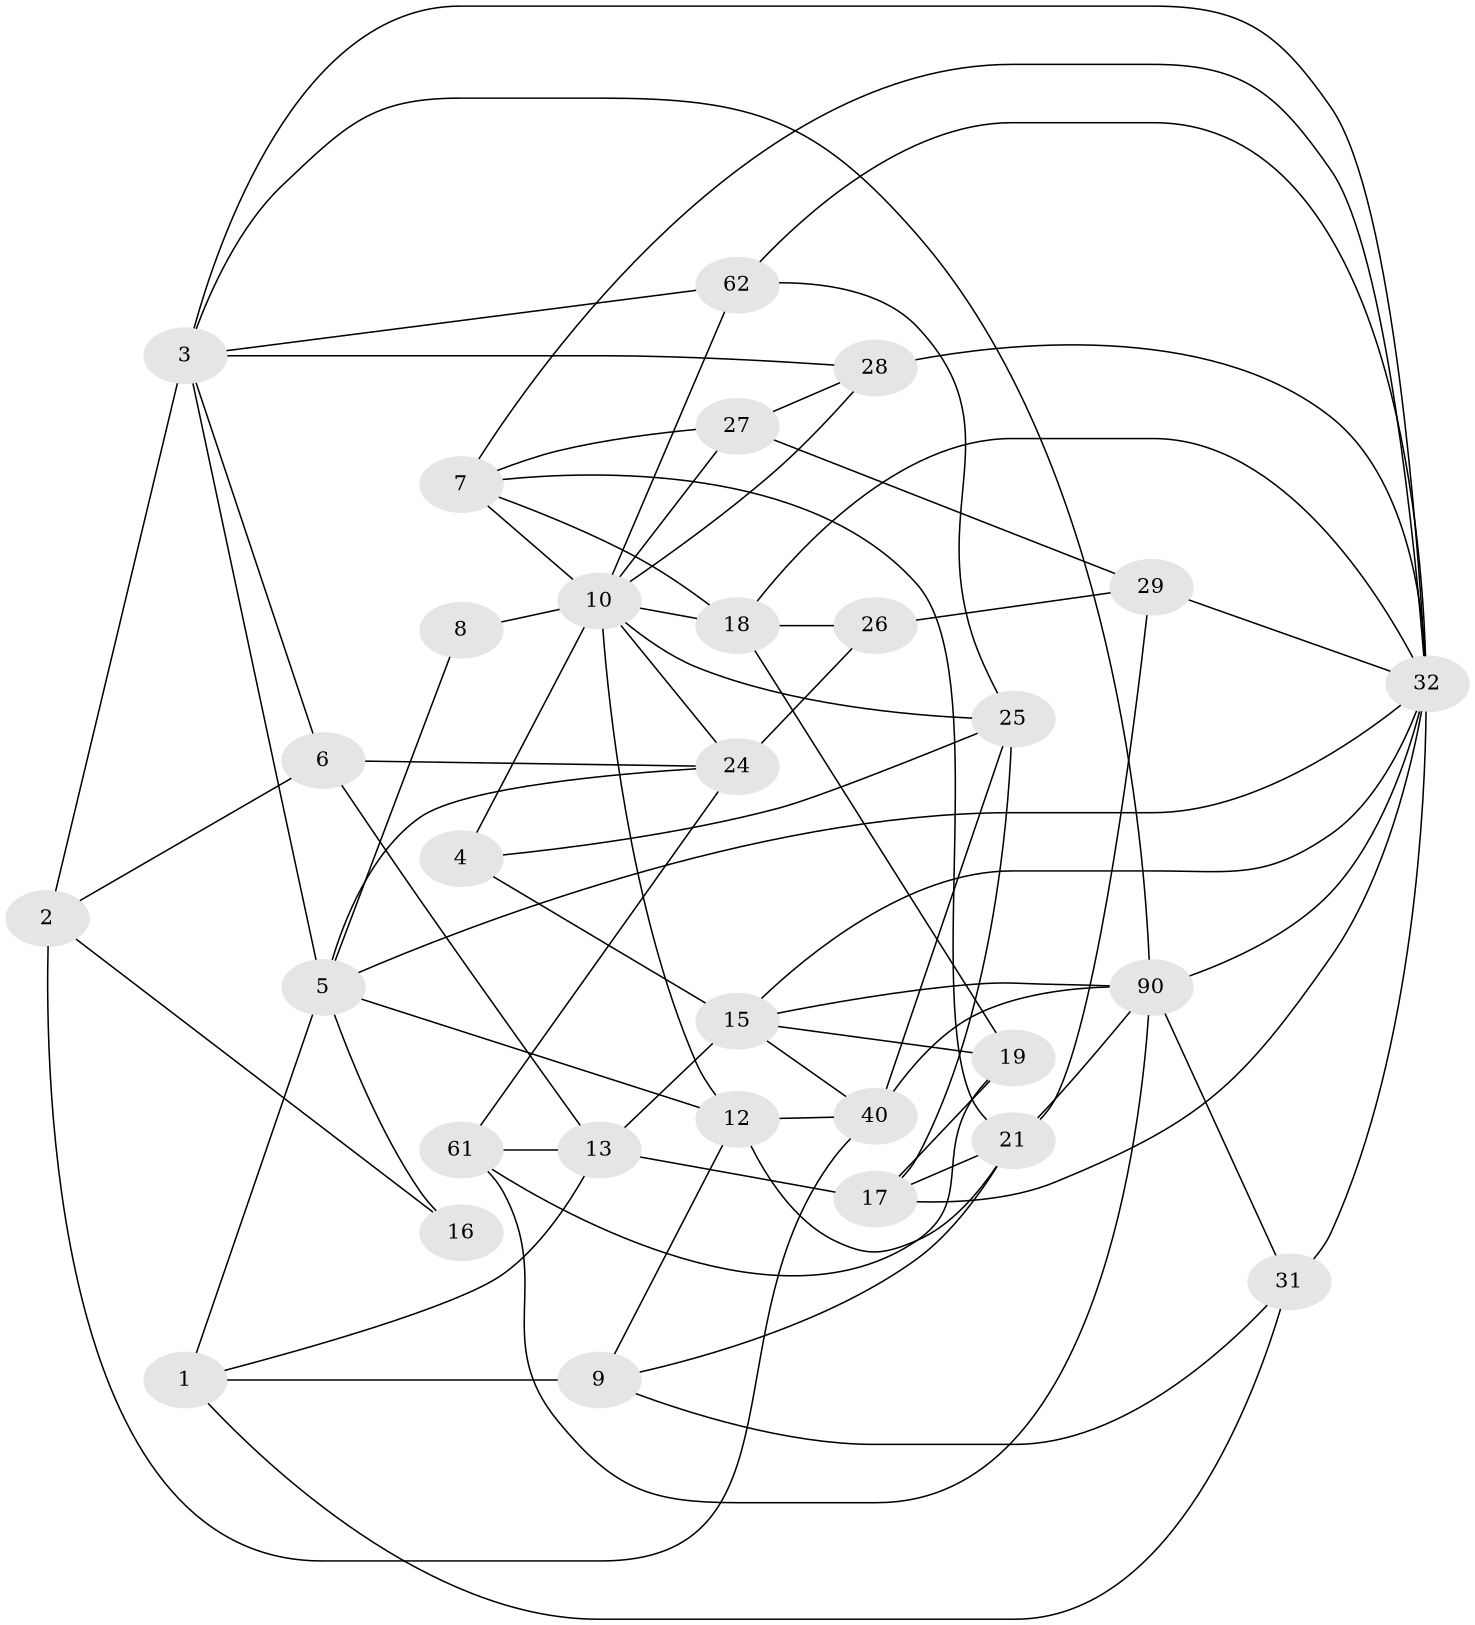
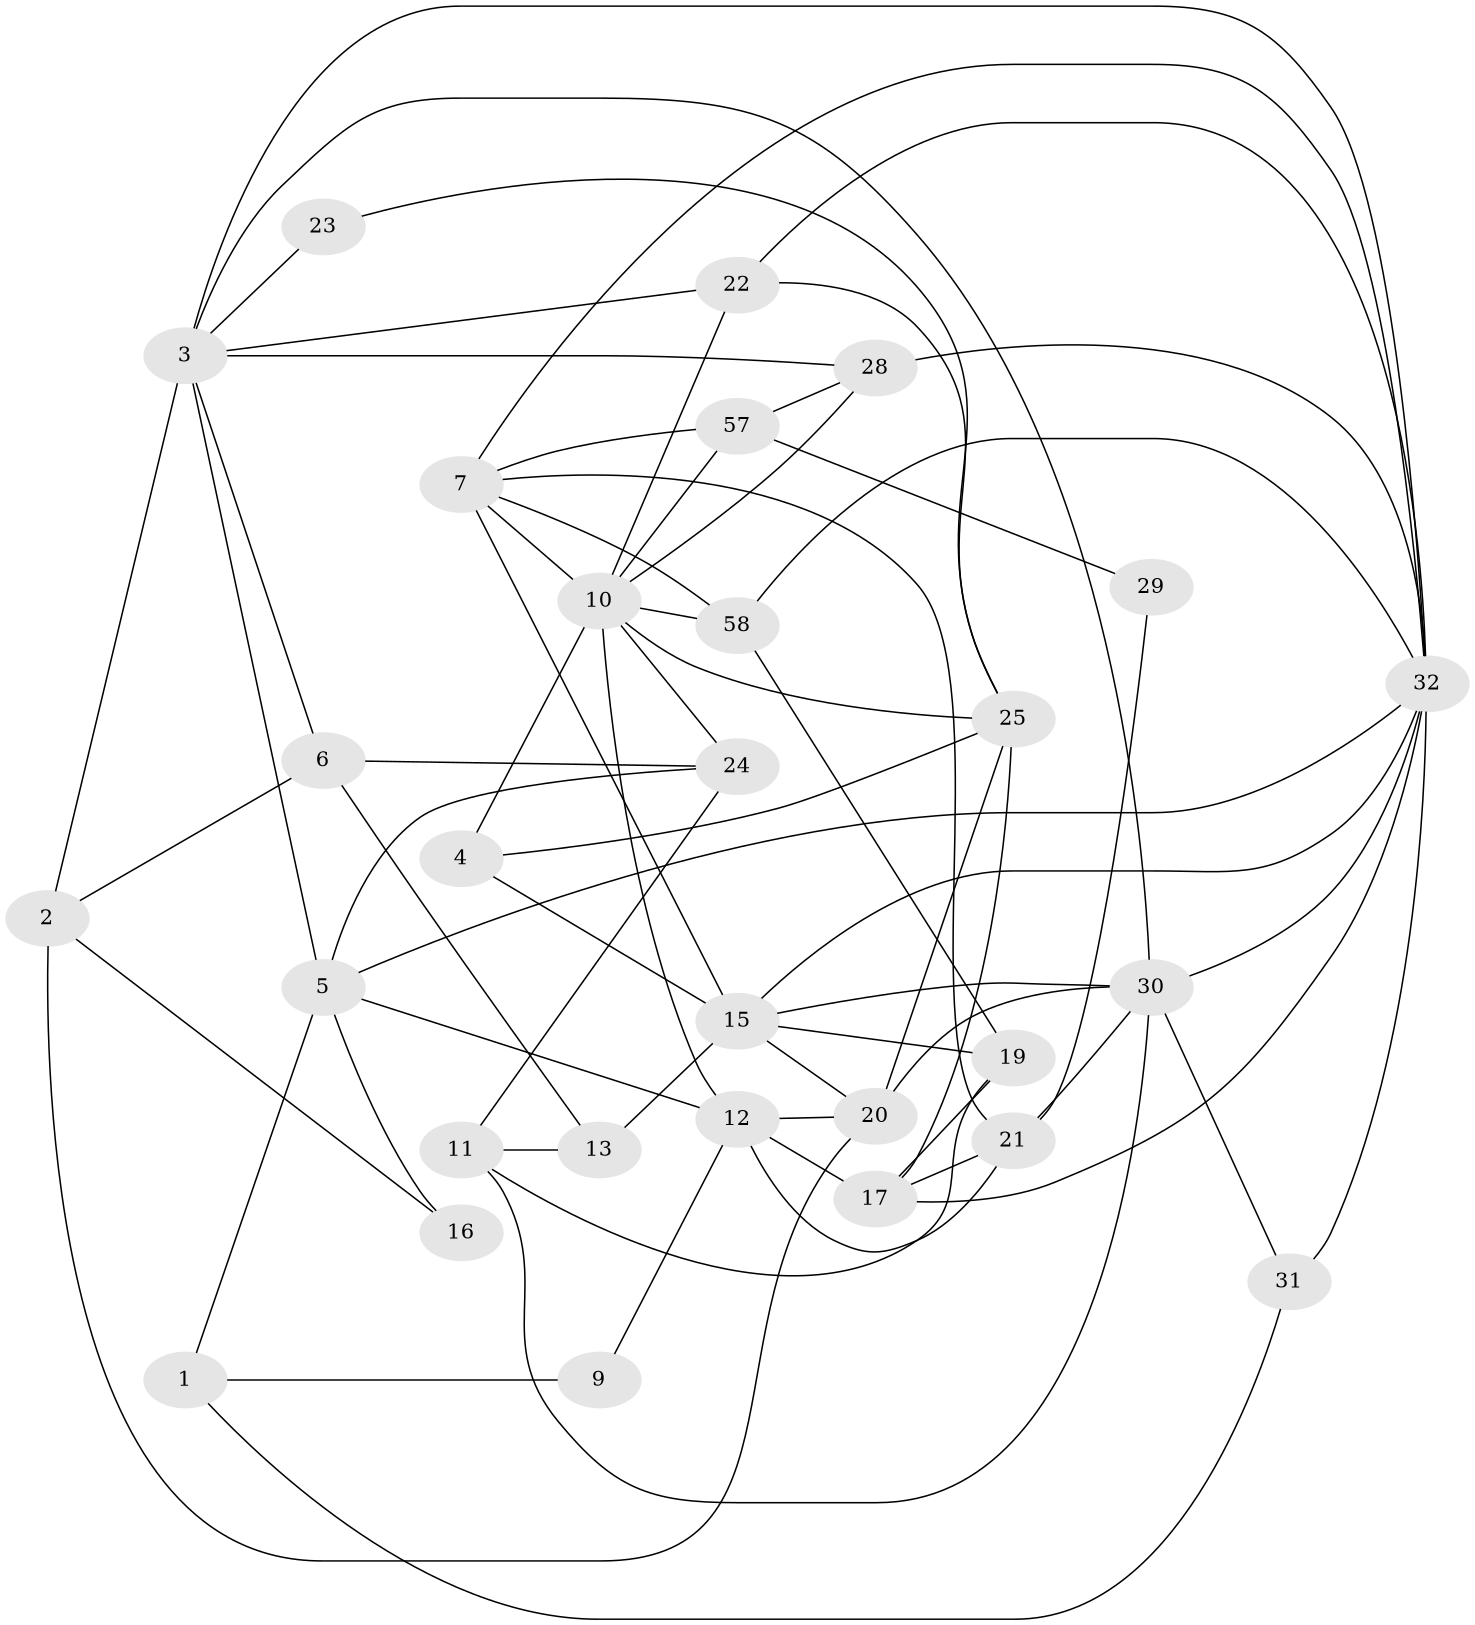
node "23": added
node "62": label "62" -> "22"
node "27": label "27" -> "57"
node "18": label "18" -> "58"
node "26": removed
node "8": removed
edge "29" -- "32": removed
edge "7" -- "15": added
node "90": label "90" -> "30"
node "40": label "40" -> "20"
node "61": label "61" -> "11"
edge "13" -- "17": now "12" -- "17"
edge "21" -- "9": removed
edge "13" -- "1": removed
edge "31" -- "9": removed
